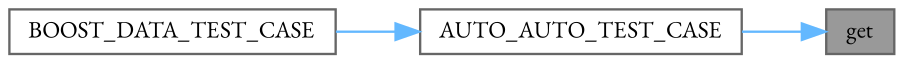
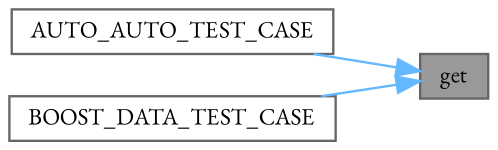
edge "BOOST_DATA_TEST_CASE" -> "AUTO_AUTO_TEST_CASE": now "BOOST_DATA_TEST_CASE" -> "get"
